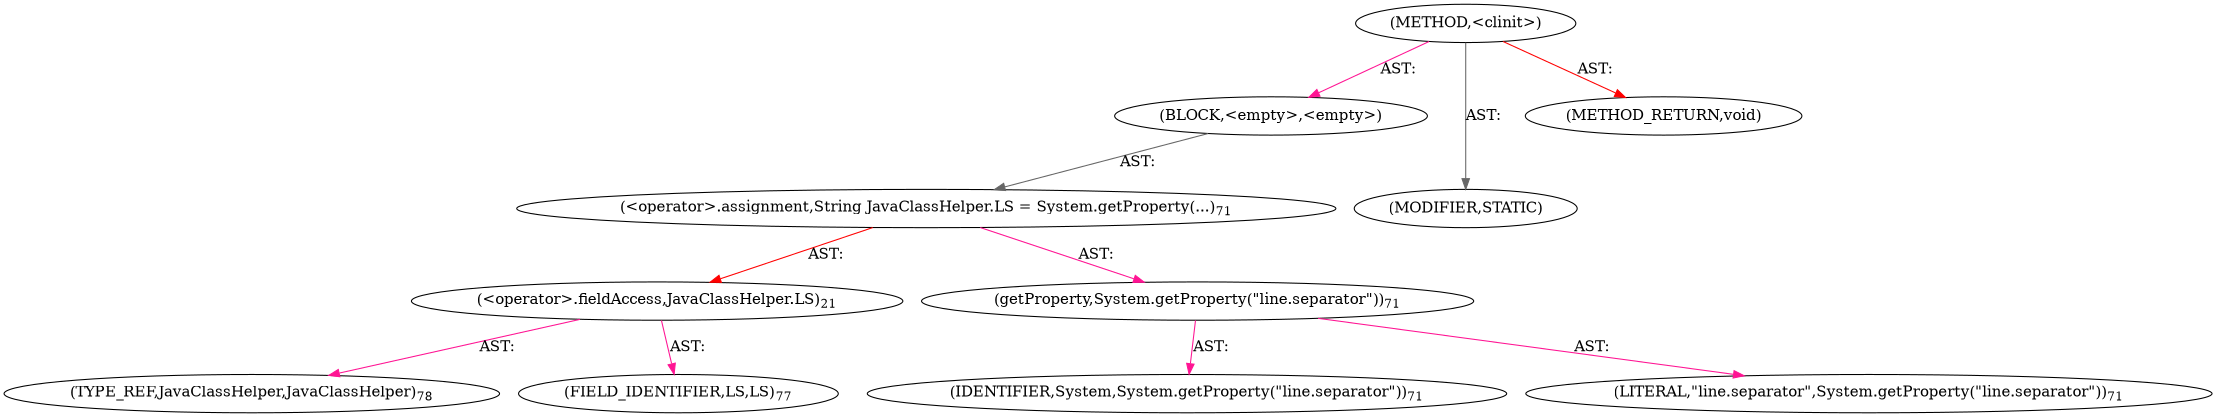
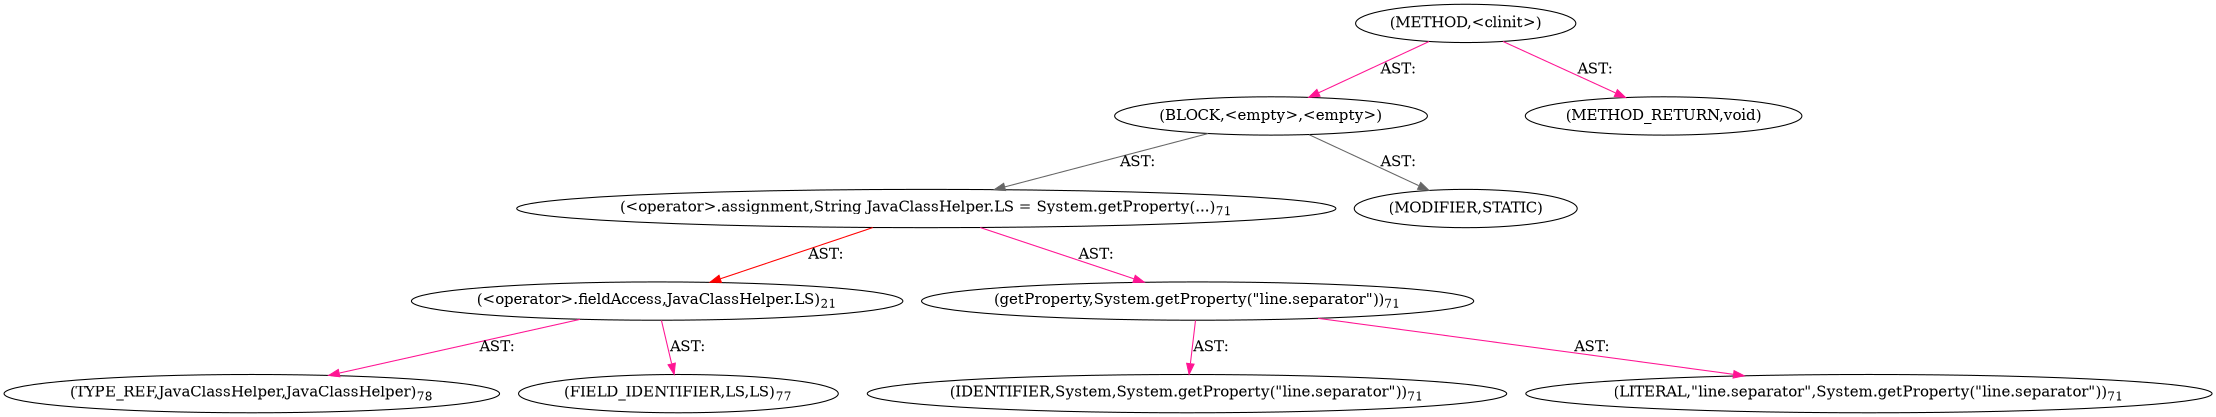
edge "(METHOD,<clinit>)" -> "(METHOD_RETURN,void)": color red -> deeppink
edge "(METHOD,<clinit>)" -> "(MODIFIER,STATIC)": now "(BLOCK,<empty>,<empty>)" -> "(MODIFIER,STATIC)"
